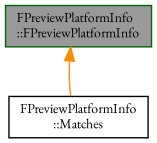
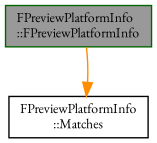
edge "FPreviewPlatformInfo ::Matches" -> "FPreviewPlatformInfo ::FPreviewPlatformInfo": reversed
